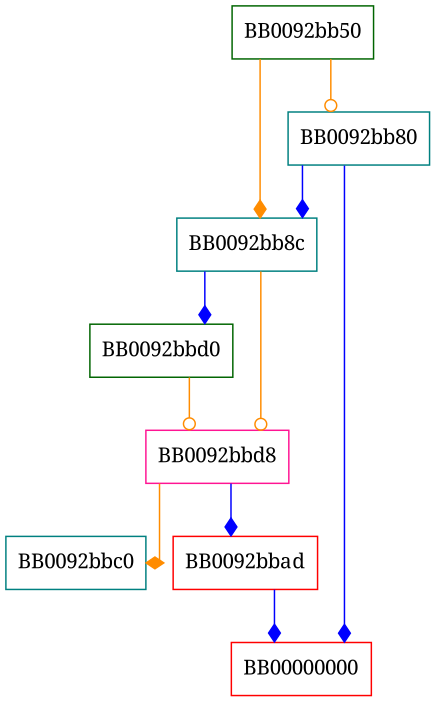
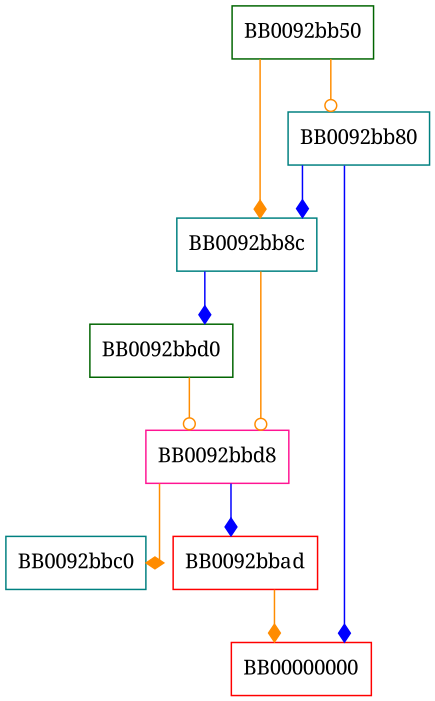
edge "BB0092bbad" -> "BB00000000": color blue -> darkorange
